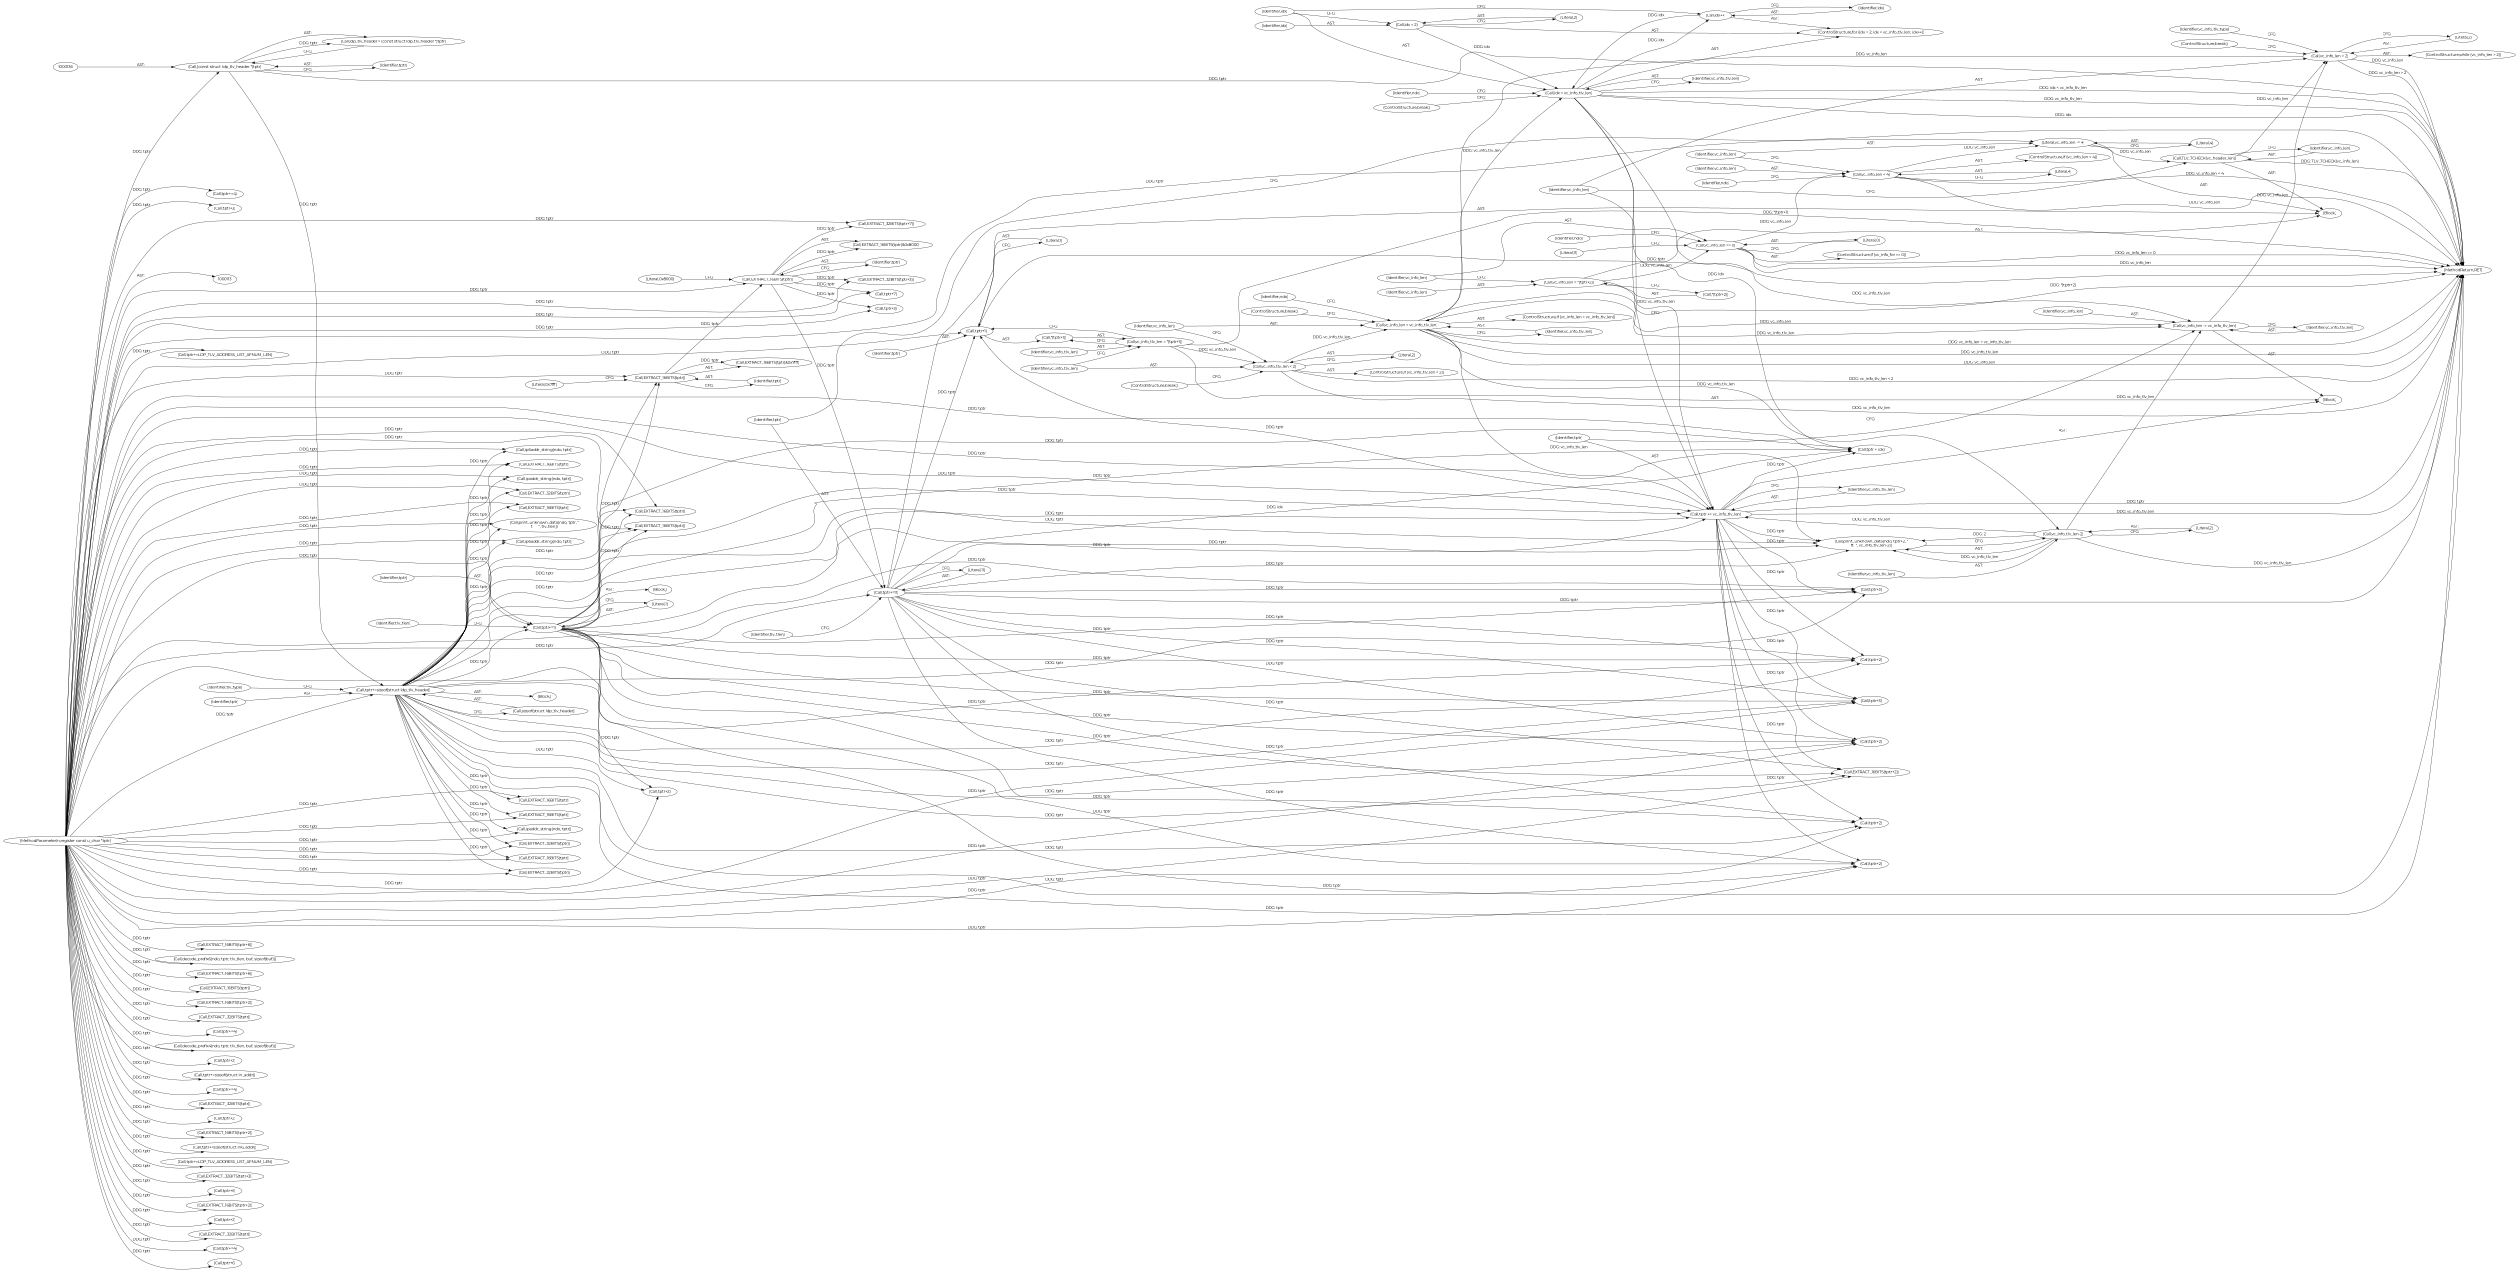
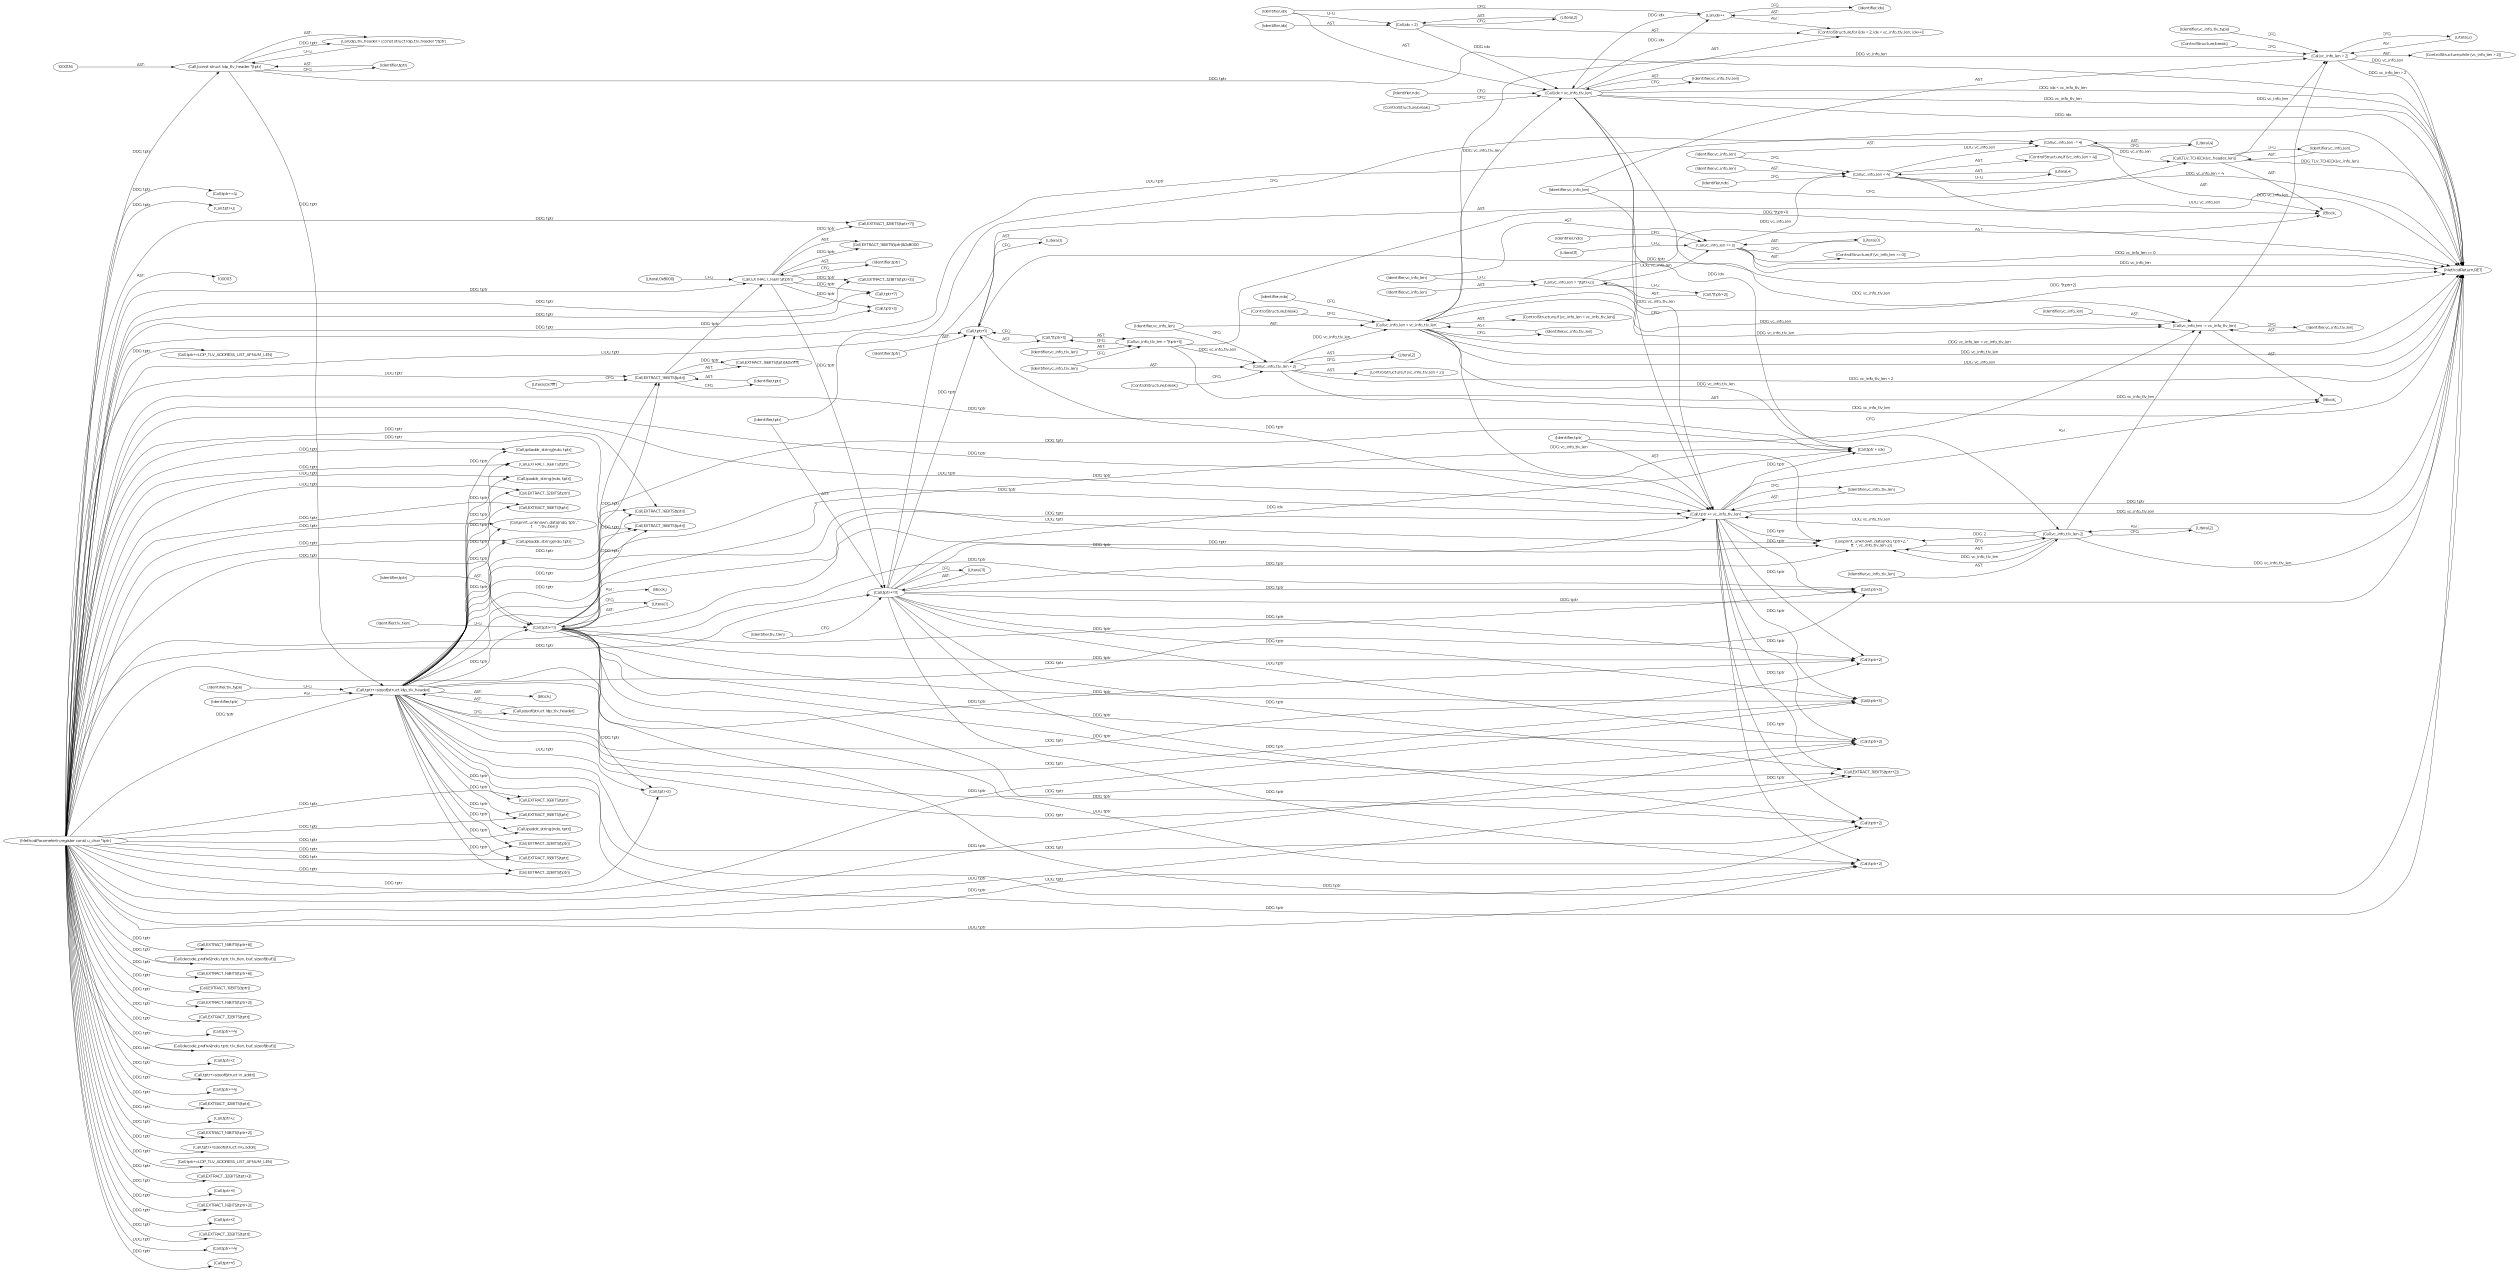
node "(Literal,vc_info_len -= 4)": label "(Literal,vc_info_len -= 4)" -> "(Call,vc_info_len -= 4)"
node "(ControlStructure,if (vc_info_for == 0))": label "(ControlStructure,if (vc_info_for == 0))" -> "(ControlStructure,if (vc_info_len == 0))"
edge "(Call,vc_info_tlv_len = *(tptr+1))" -> "(Call,tptr+1)": now "(Call,*(tptr+1))" -> "(Call,tptr+1)"
